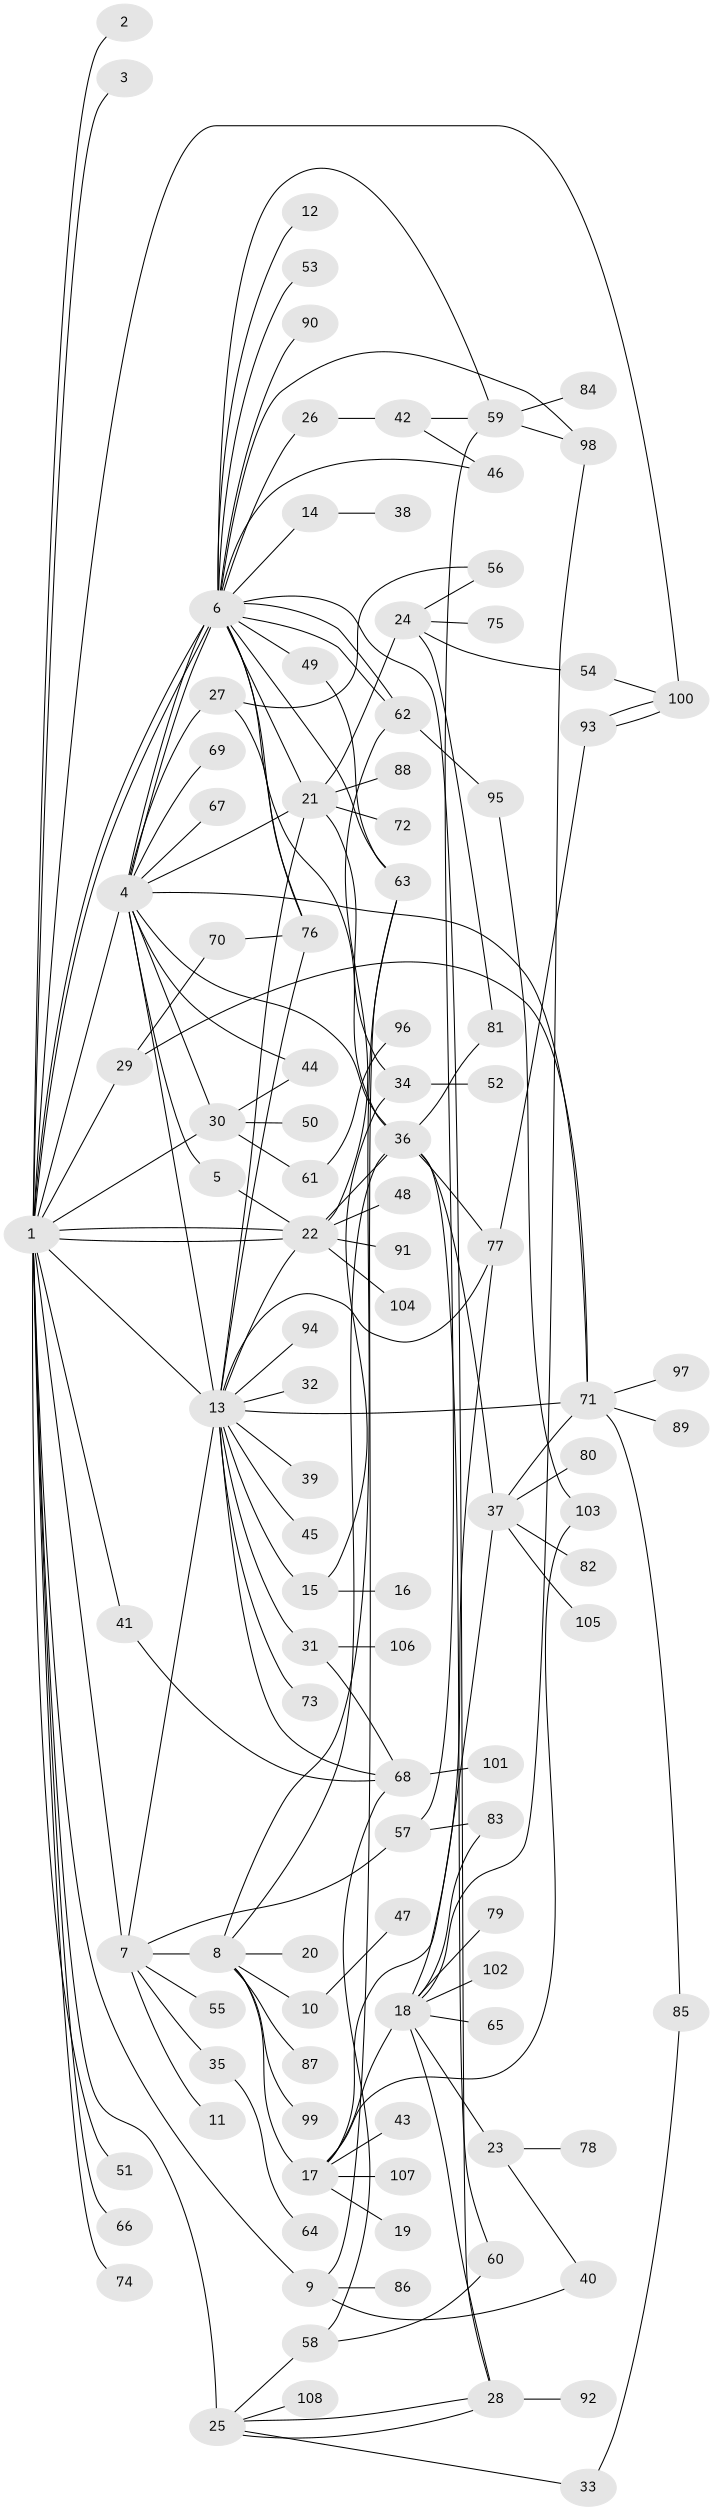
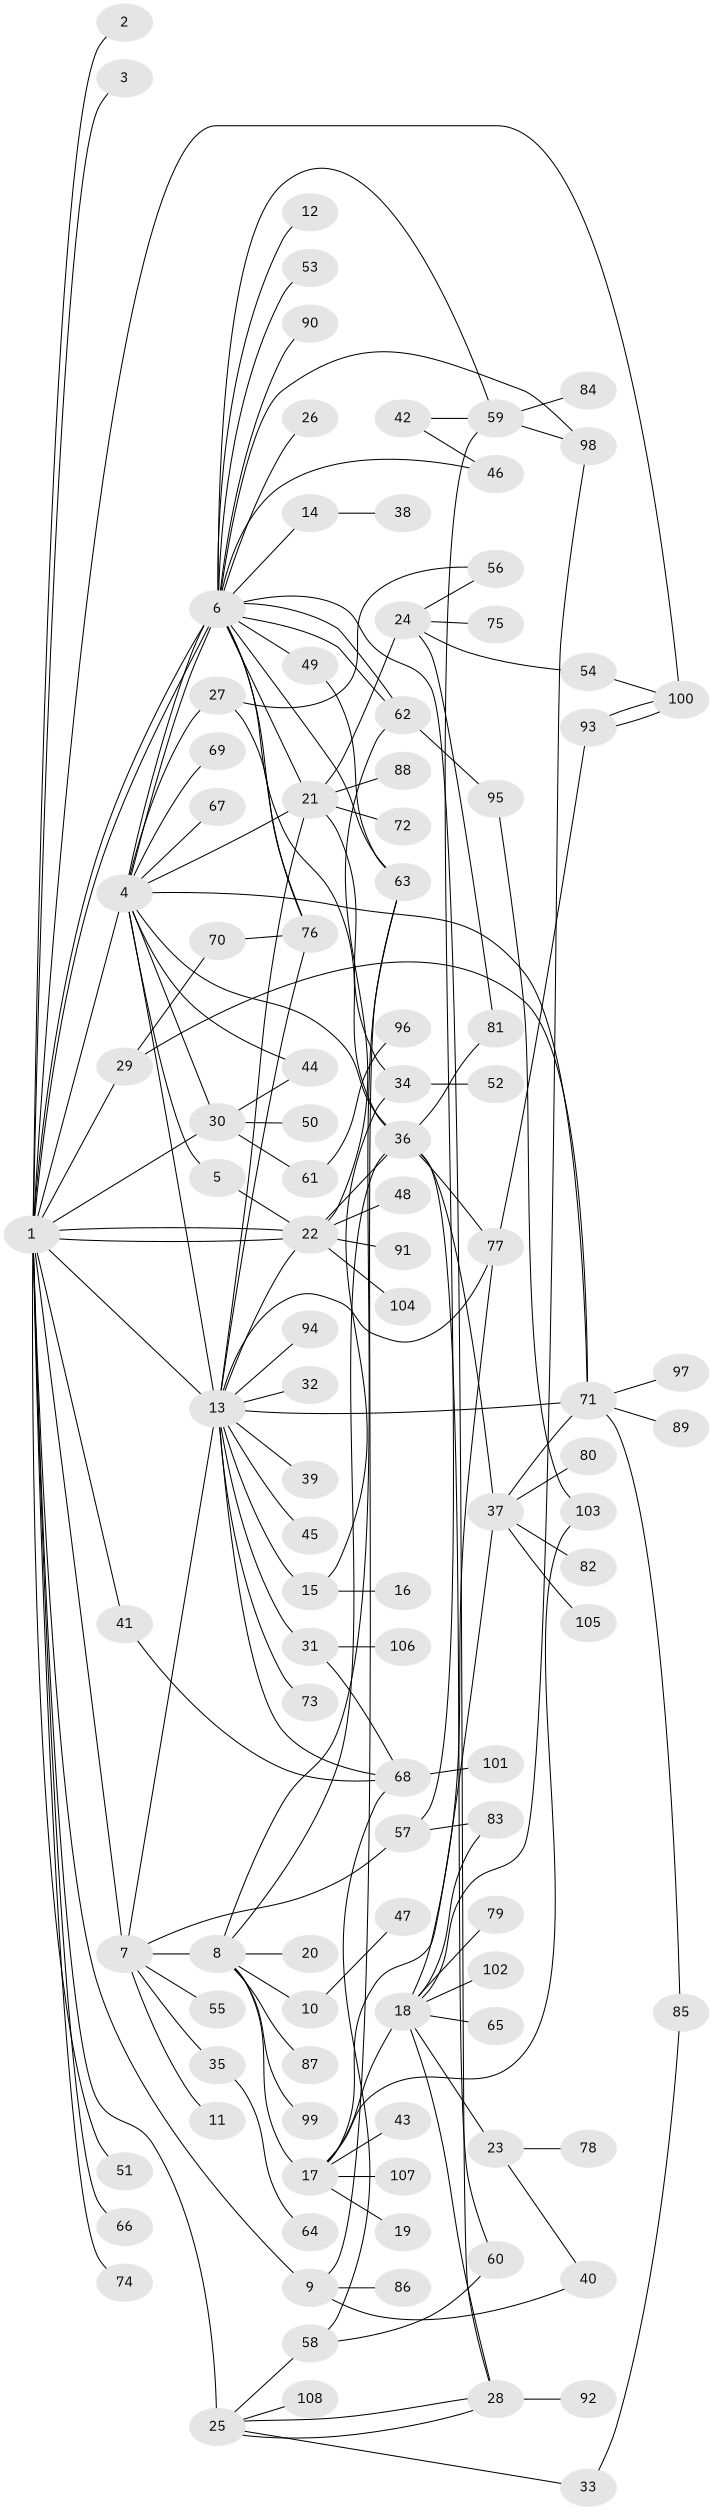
edge "26" -- "42": removed
